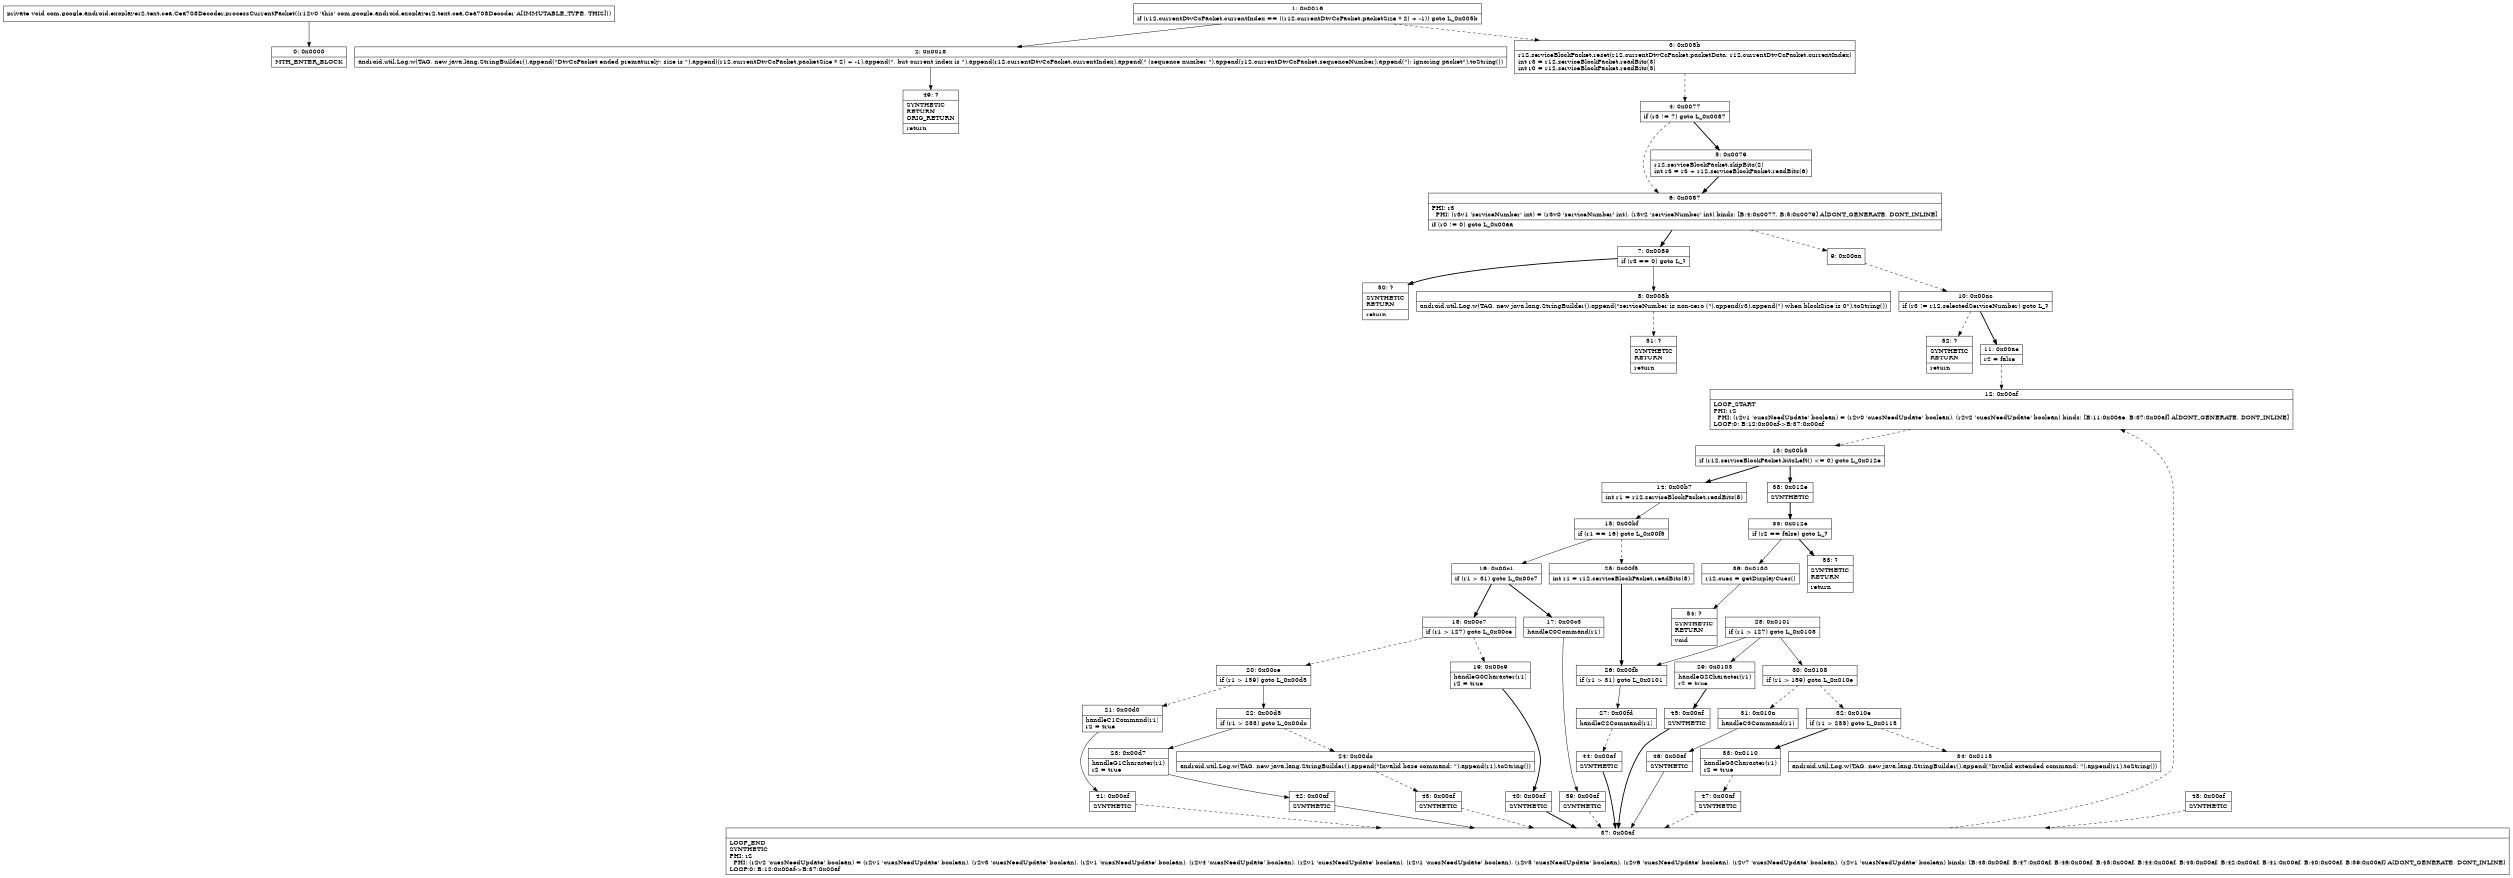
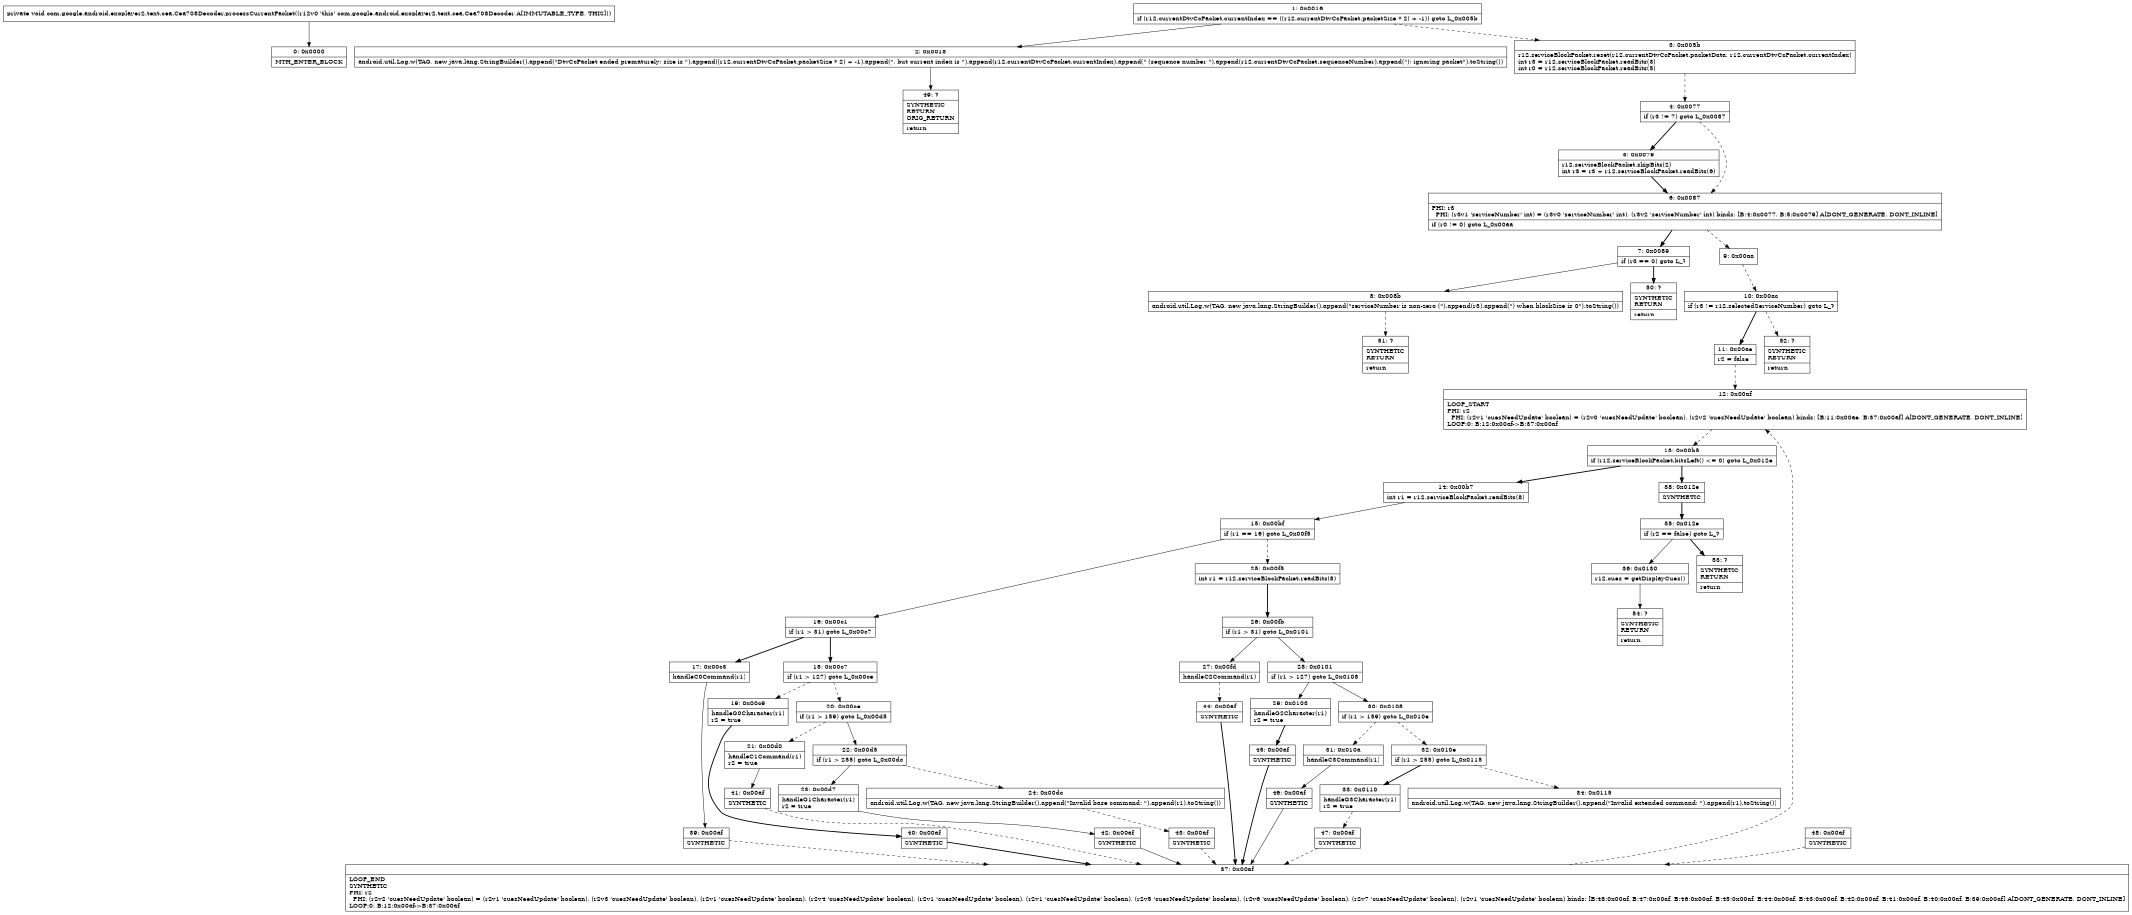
node "54: ?": text "void" -> "return"
edge "28: 0x0101" -> "26: 0x00fb": reversed
